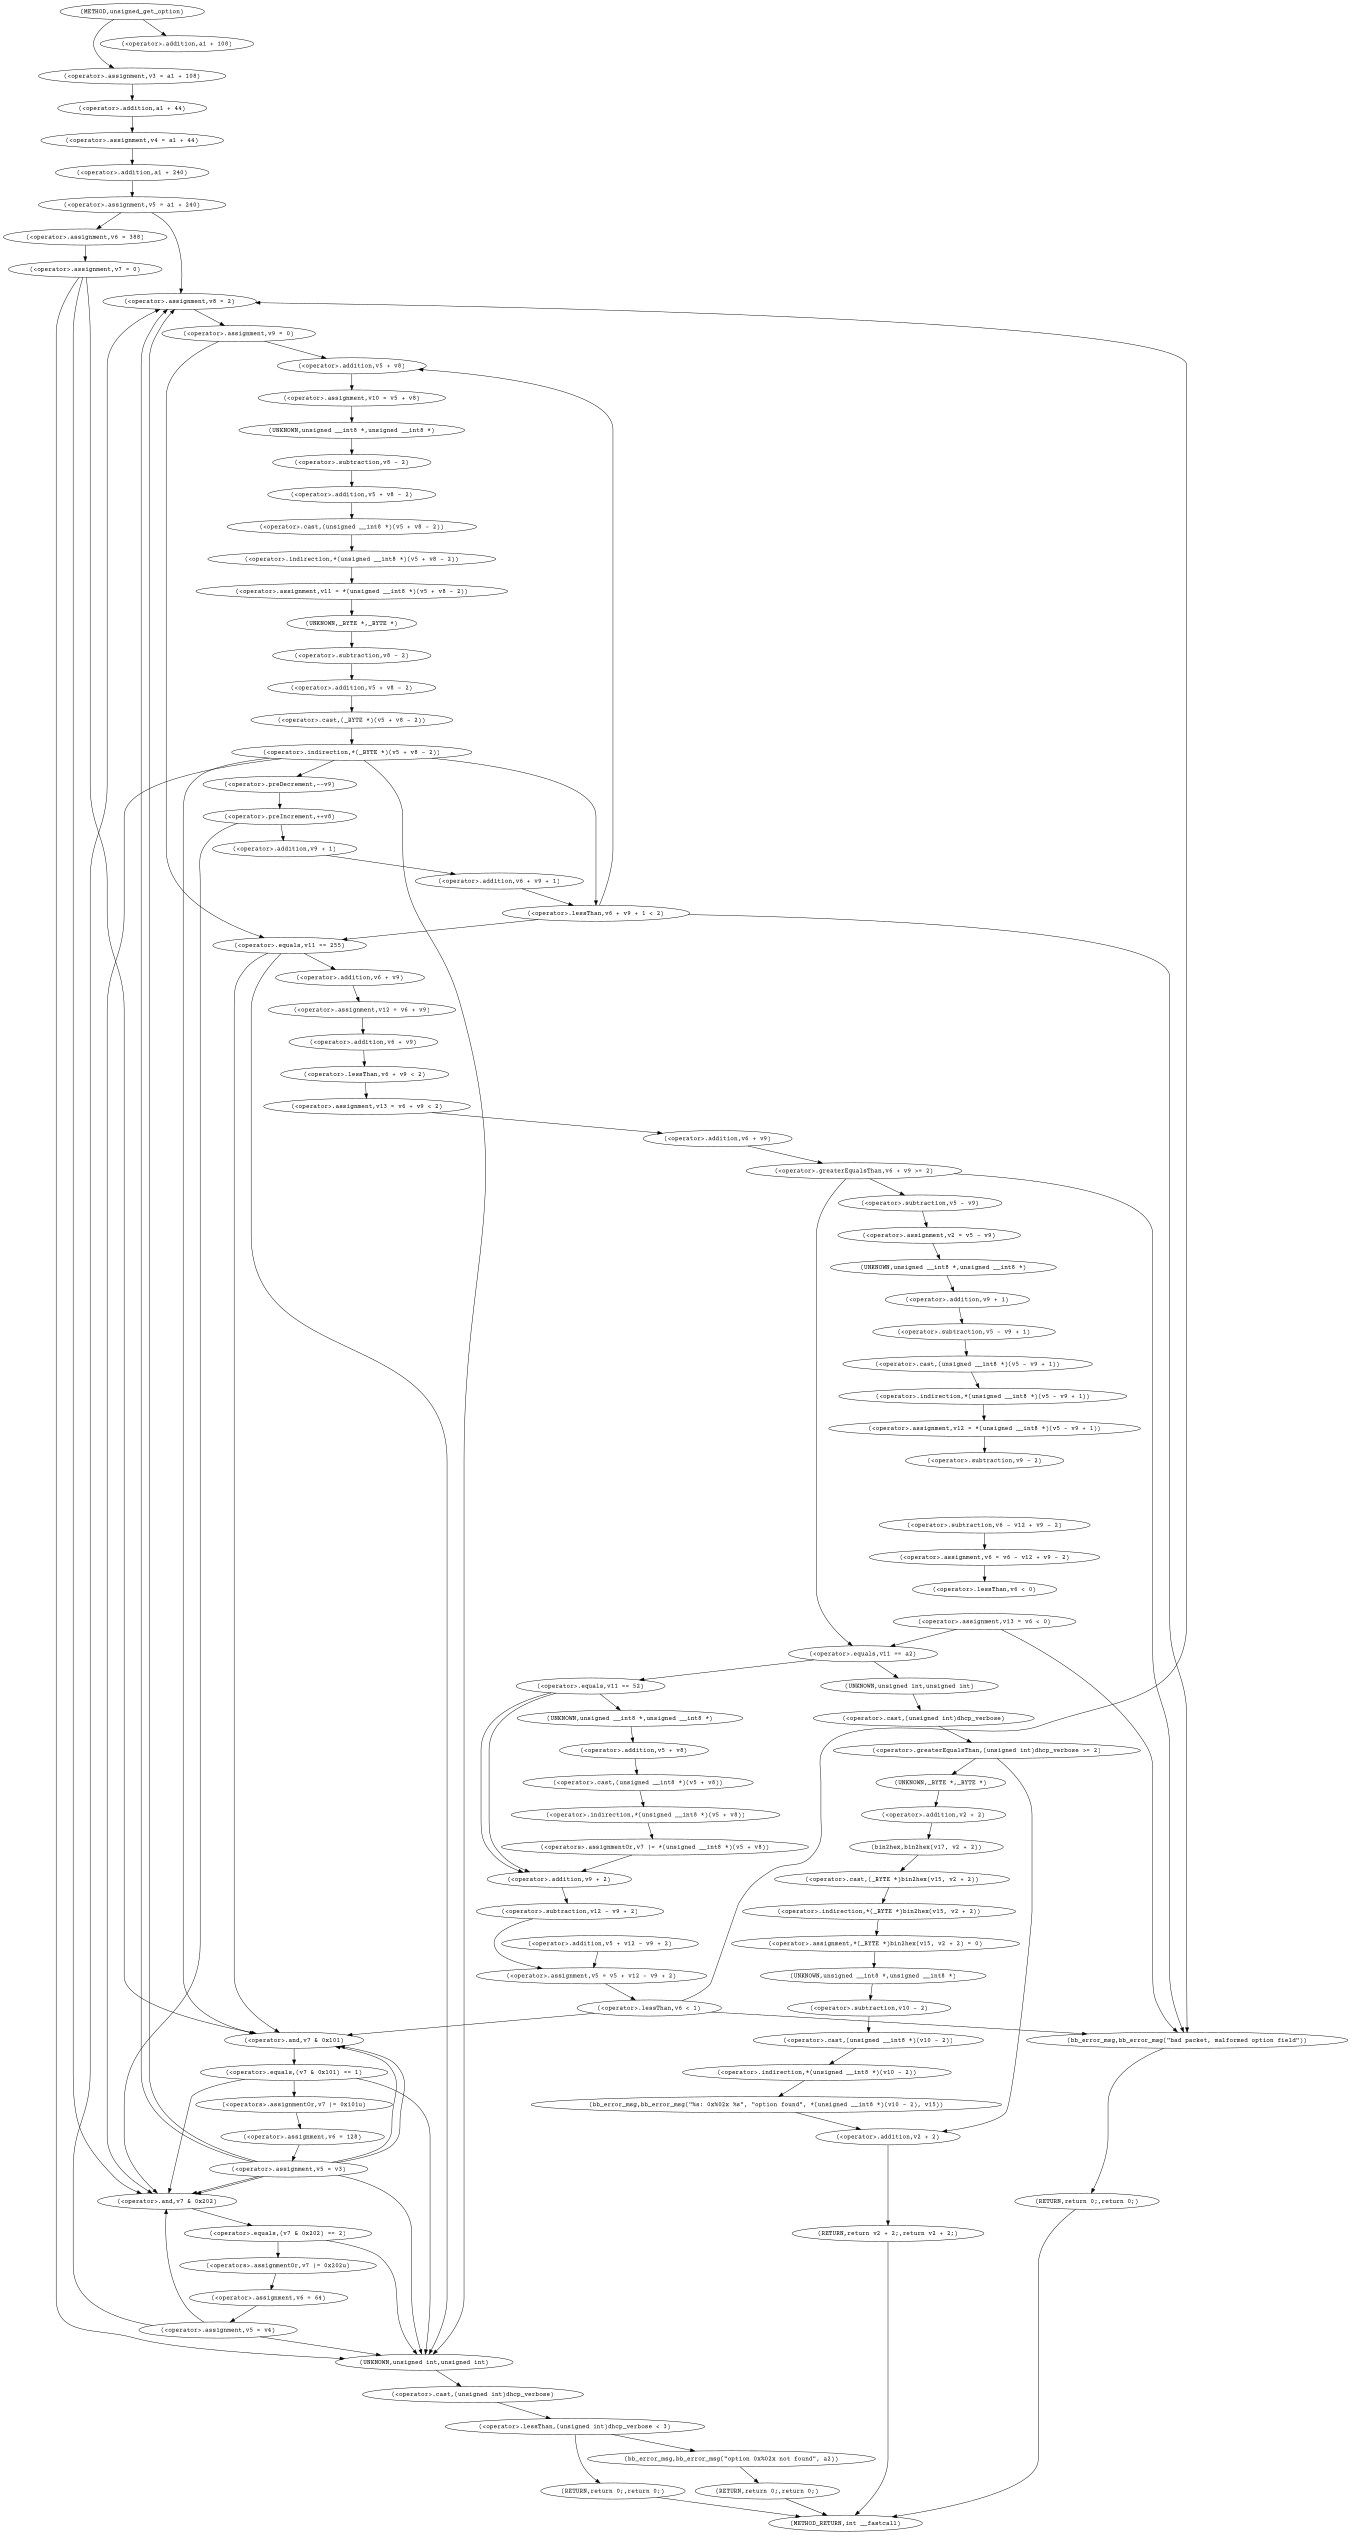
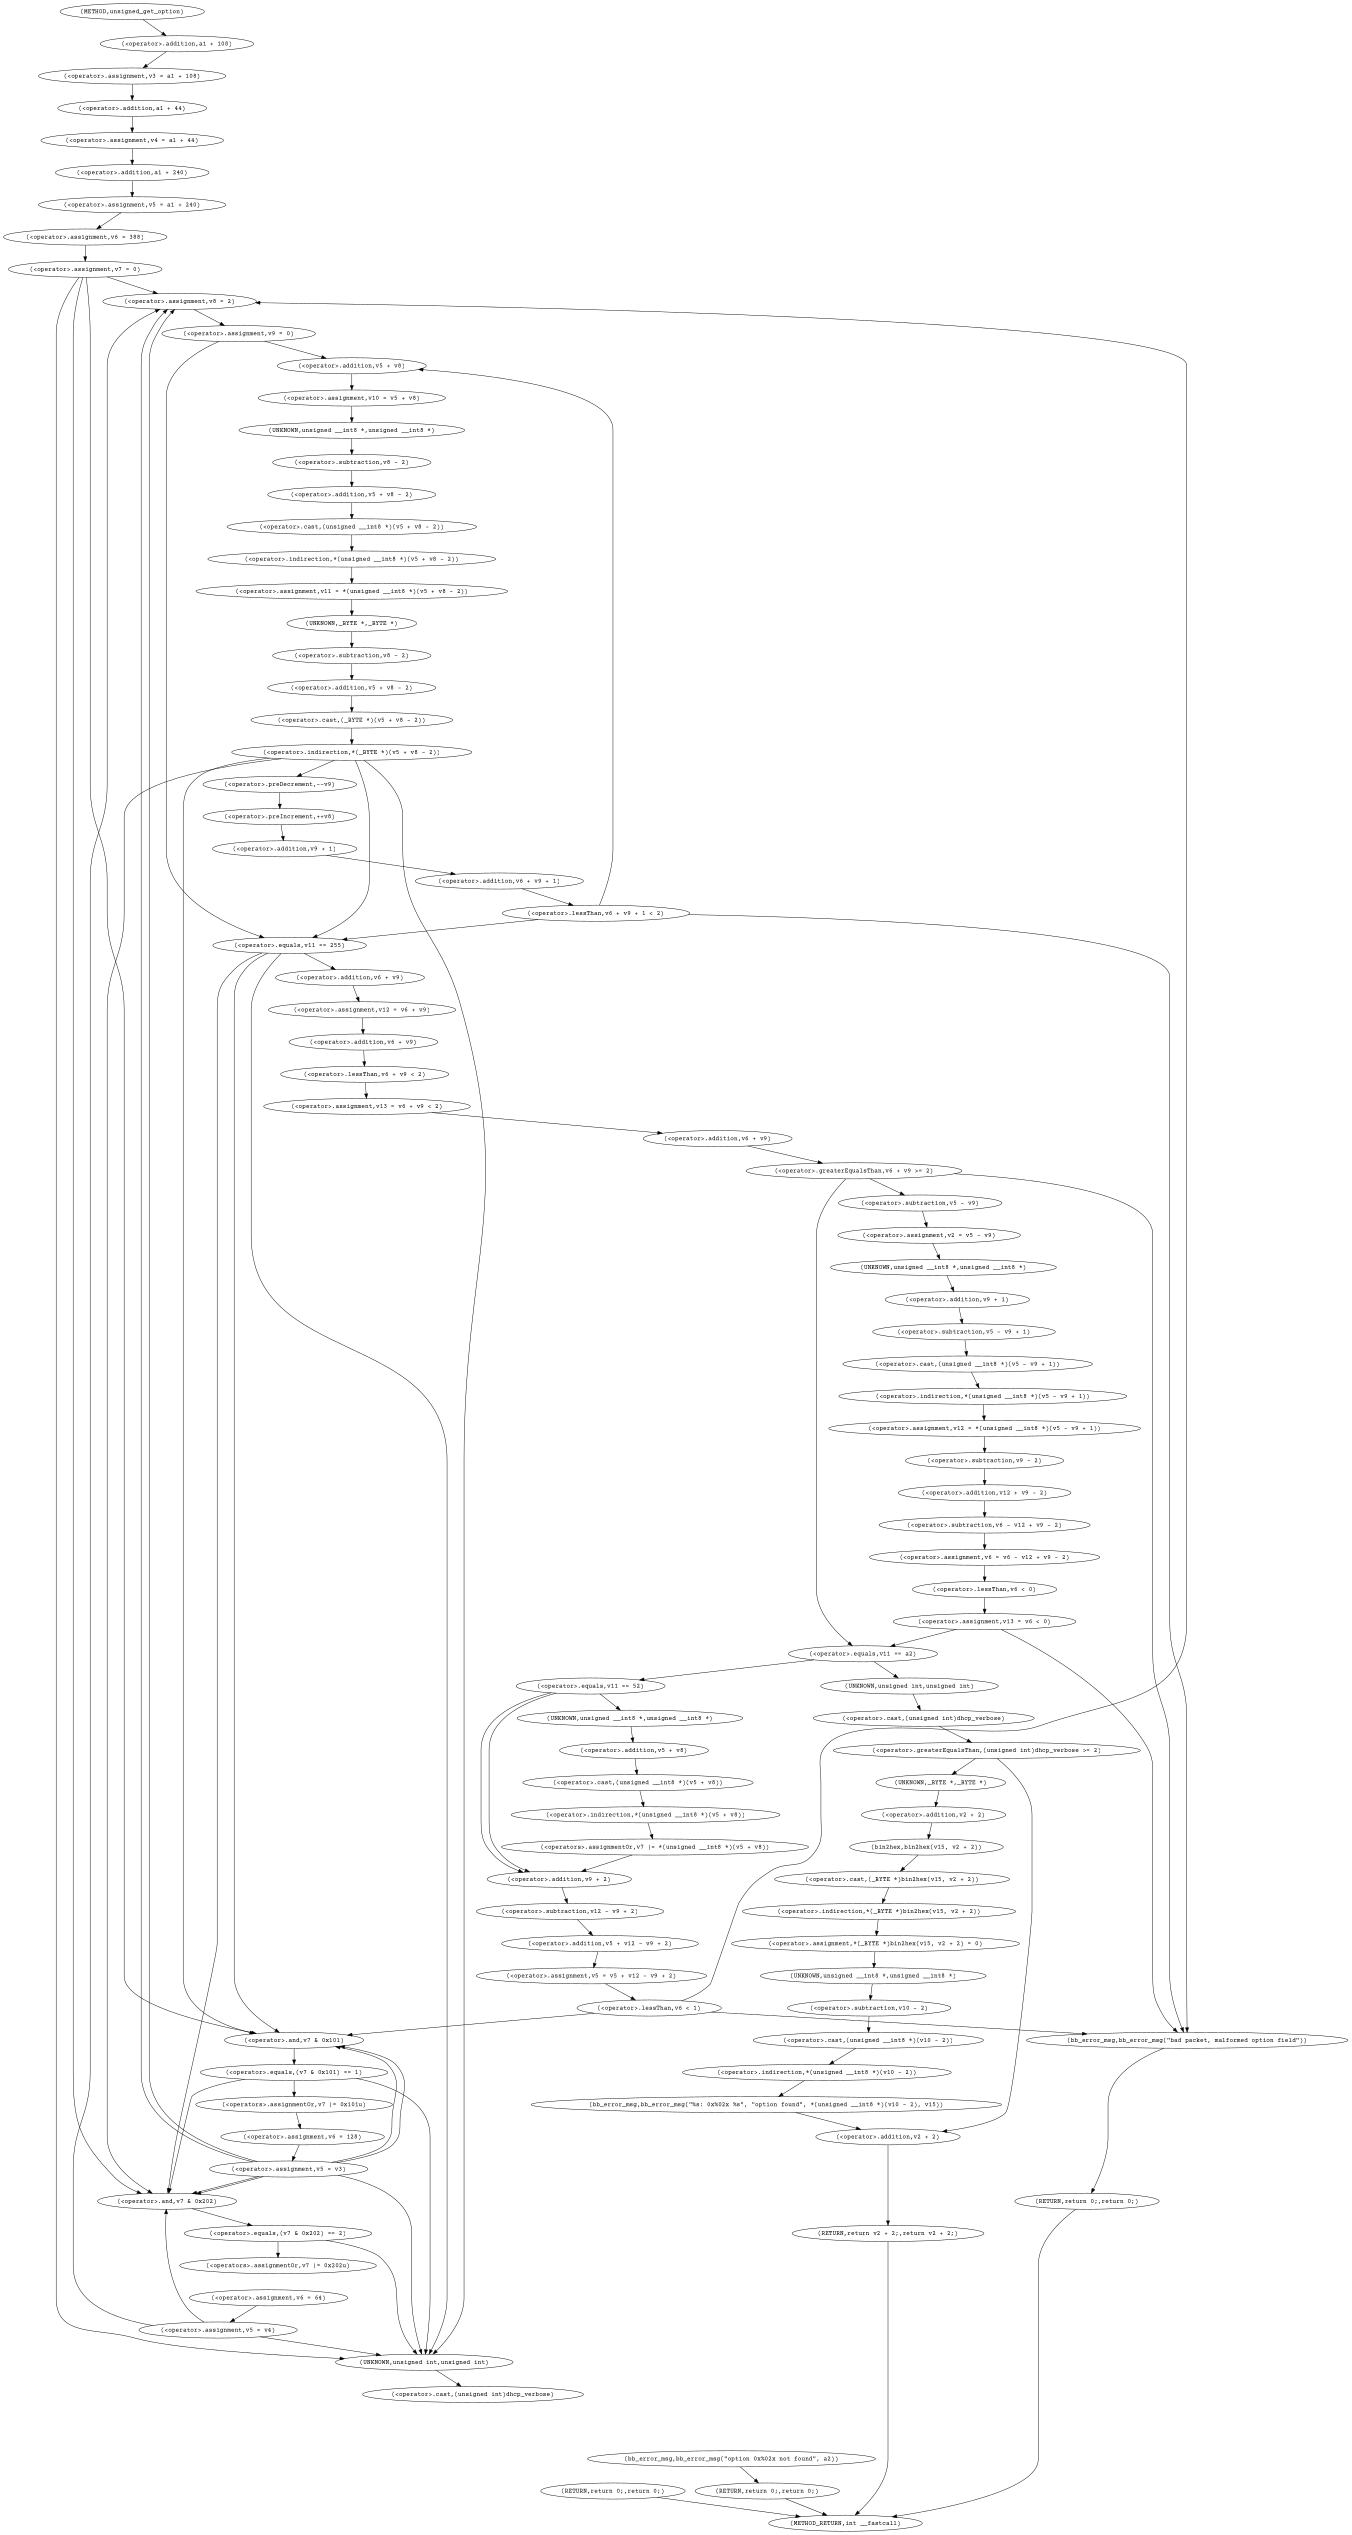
edge "(METHOD,unsigned_get_option)" -> "(<operator>.assignment,v3 = a1 + 108)": now "(<operator>.addition,a1 + 108)" -> "(<operator>.assignment,v3 = a1 + 108)"
edge "(<operator>.assignment,v5 = a1 + 240)" -> "(<operator>.assignment,v8 = 2)": now "(<operator>.assignment,v7 = 0)" -> "(<operator>.assignment,v8 = 2)"
edge "(<operator>.indirection,*(_BYTE *)(v5 + v8 - 2))" -> "(<operator>.lessThan,v6 + v9 + 1 < 2)": now "(<operator>.indirection,*(_BYTE *)(v5 + v8 - 2))" -> "(<operator>.equals,v11 == 255)"
node "(<operator>.addition,v12 + v9 - 2)": added
edge "(<operator>.preIncrement,++v8)" -> "(<operator>.and,v7 & 0x202)": now "(<operator>.equals,v11 == 255)" -> "(<operator>.and,v7 & 0x202)"
edge "(<operator>.lessThan,v6 < 0)" -> "(<operator>.assignment,v13 = v6 < 0)": added
node "(bin2hex,bin2hex(v17, v2 + 2))": label "(bin2hex,bin2hex(v17, v2 + 2))" -> "(bin2hex,bin2hex(v15, v2 + 2))"
edge "(<operator>.subtraction,v12 - v9 + 2)" -> "(<operator>.assignment,v5 = v5 + v12 - v9 + 2)": now "(<operator>.subtraction,v12 - v9 + 2)" -> "(<operator>.addition,v5 + v12 - v9 + 2)"
edge "(<operators>.assignmentOr,v7 |= 0x202u)" -> "(<operator>.assignment,v6 = 64)": removed
node "(<operator>.lessThan,(unsigned int)dhcp_verbose < 3)": removed
